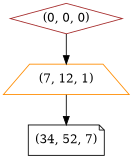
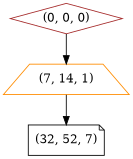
node "(7, 12, 1)": label "(7, 12, 1)" -> "(7, 14, 1)"
node "(34, 52, 7)": label "(34, 52, 7)" -> "(32, 52, 7)"
